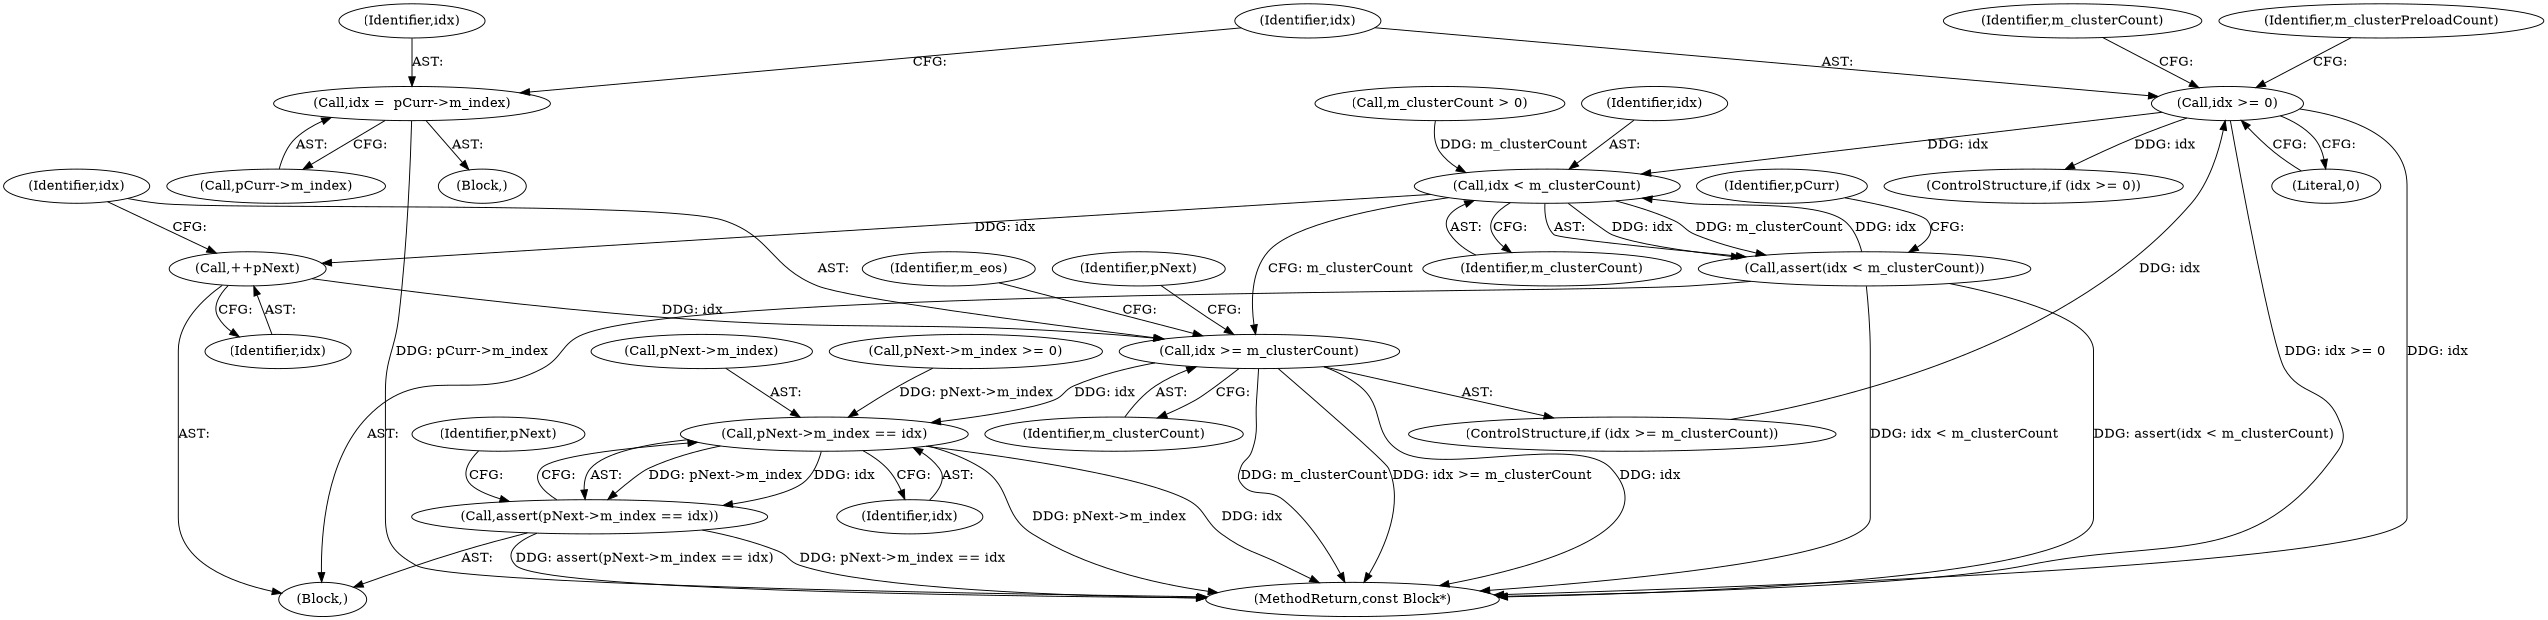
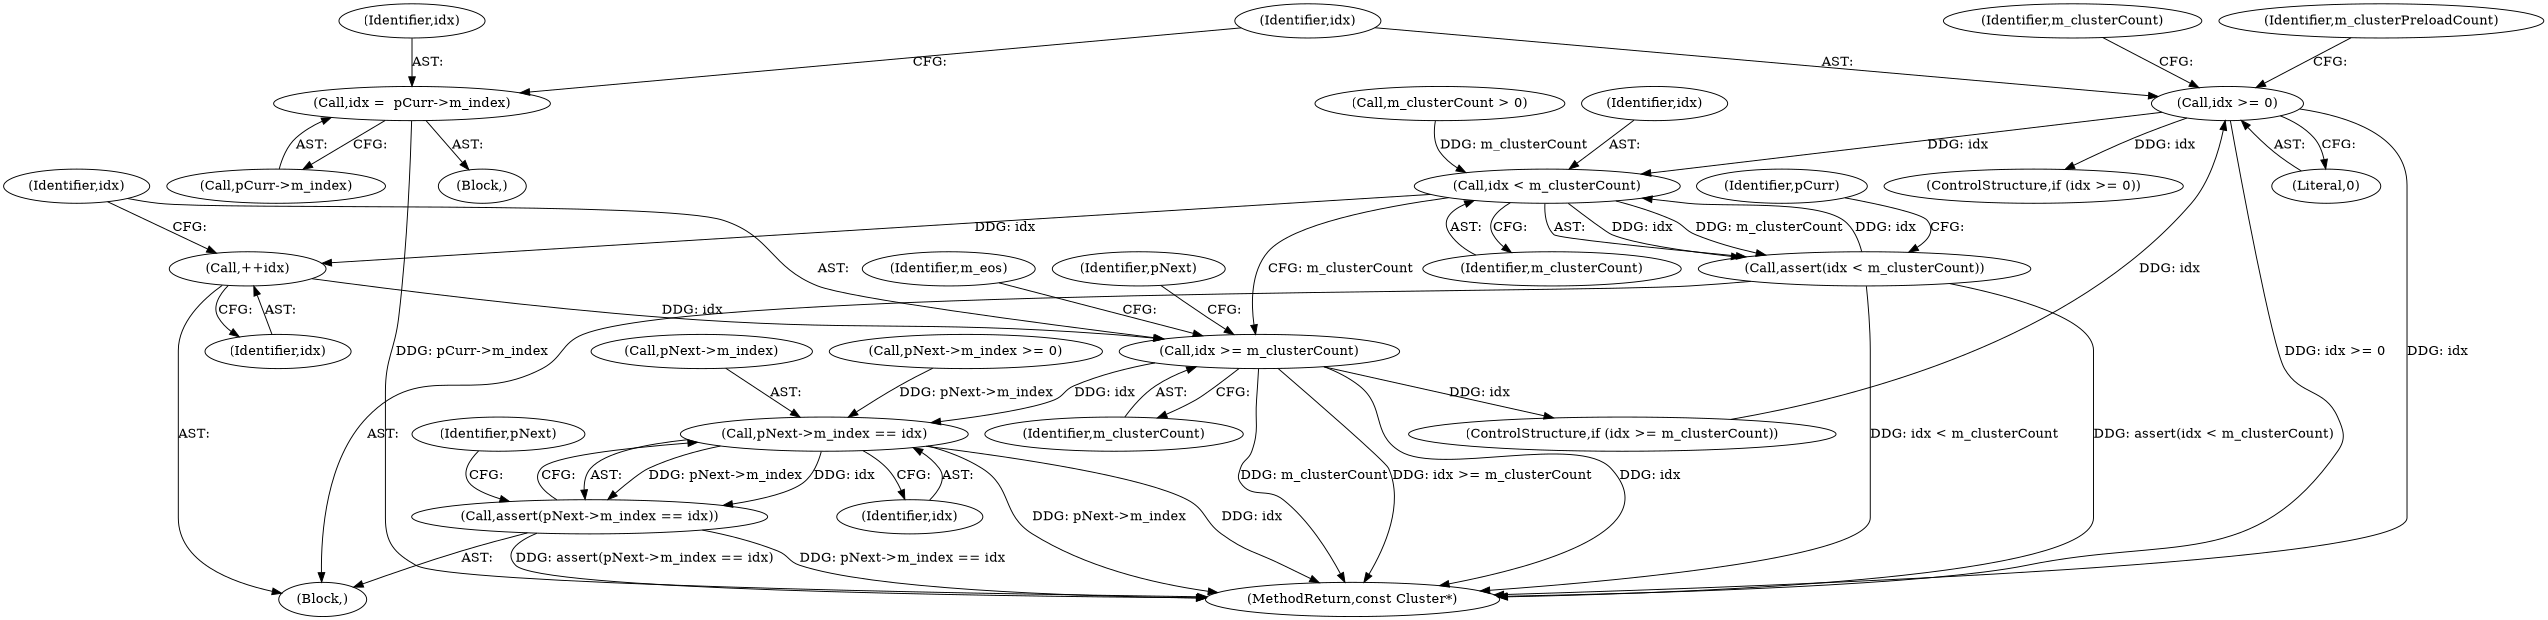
edge "(Literal,0)" -> "(Call,idx >= 0)": label "CFG: " -> "AST: "
node "(Call,++pNext)": label "(Call,++pNext)" -> "(Call,++idx)"
edge "(Call,idx >= m_clusterCount)" -> "(ControlStructure,if (idx >= m_clusterCount))": label "AST: " -> "DDG: idx"
node "(MethodReturn,const Block*)": label "(MethodReturn,const Block*)" -> "(MethodReturn,const Cluster*)"
